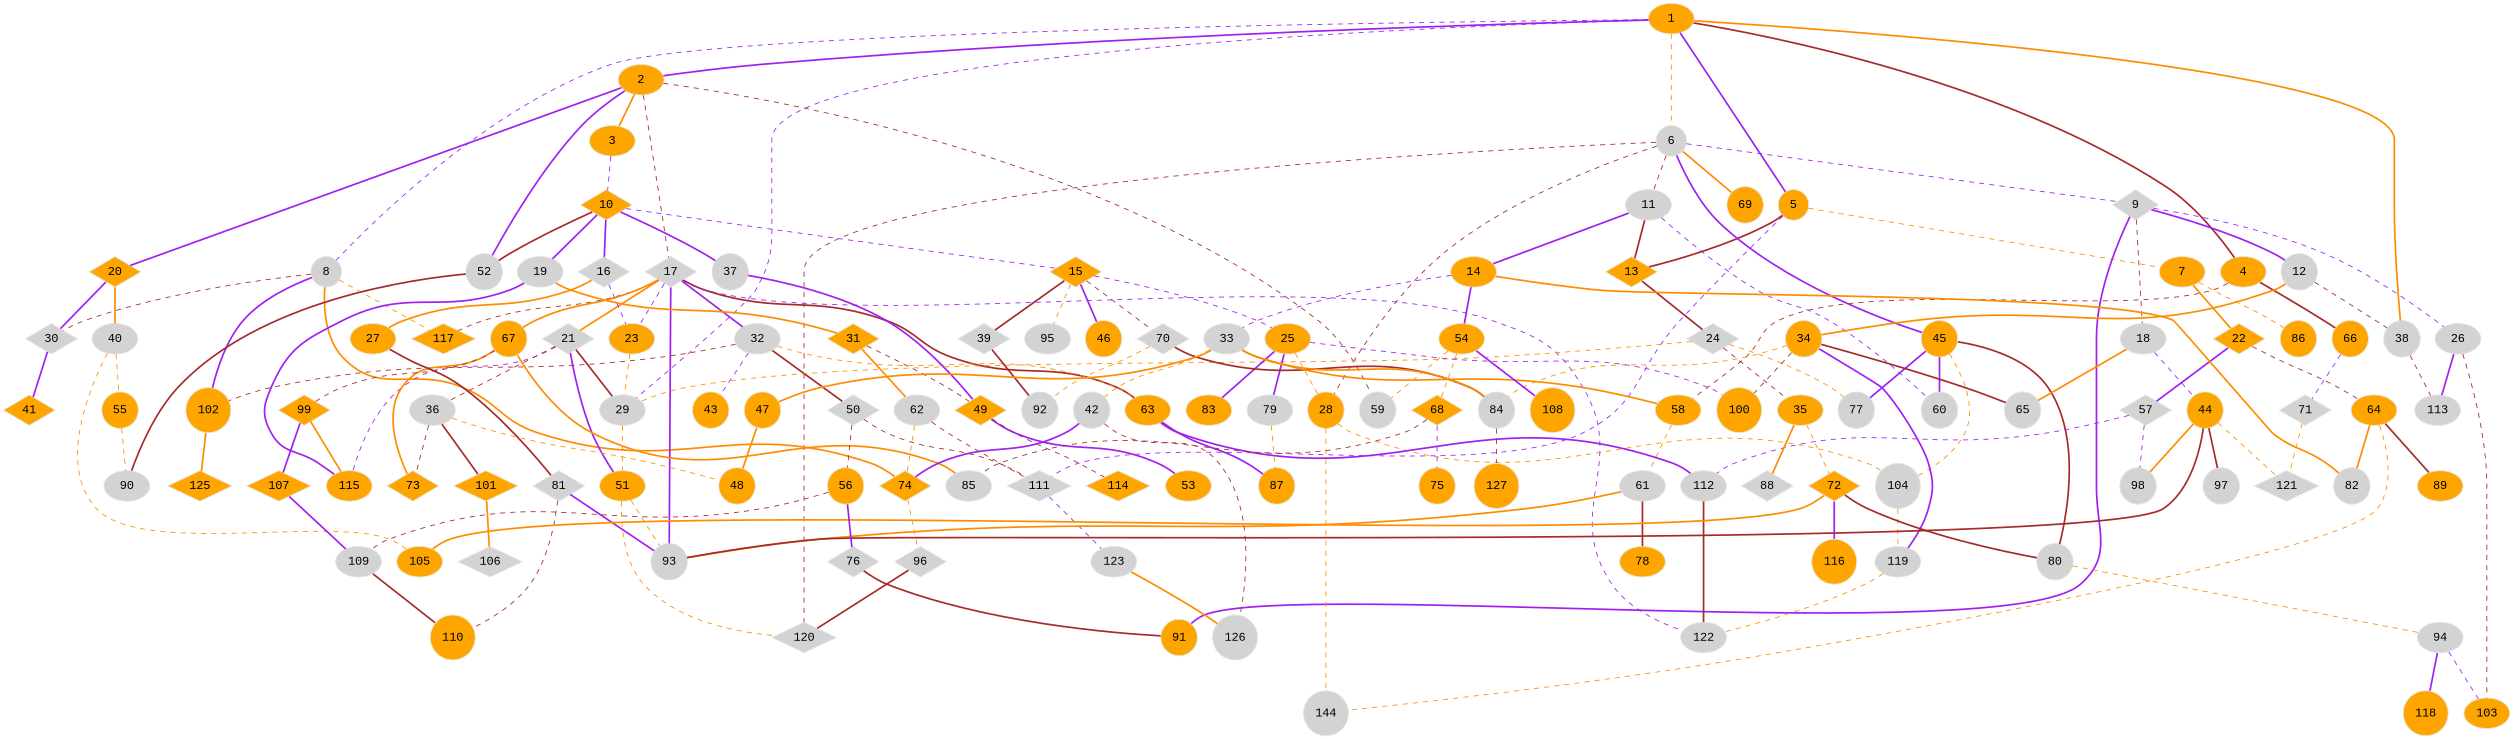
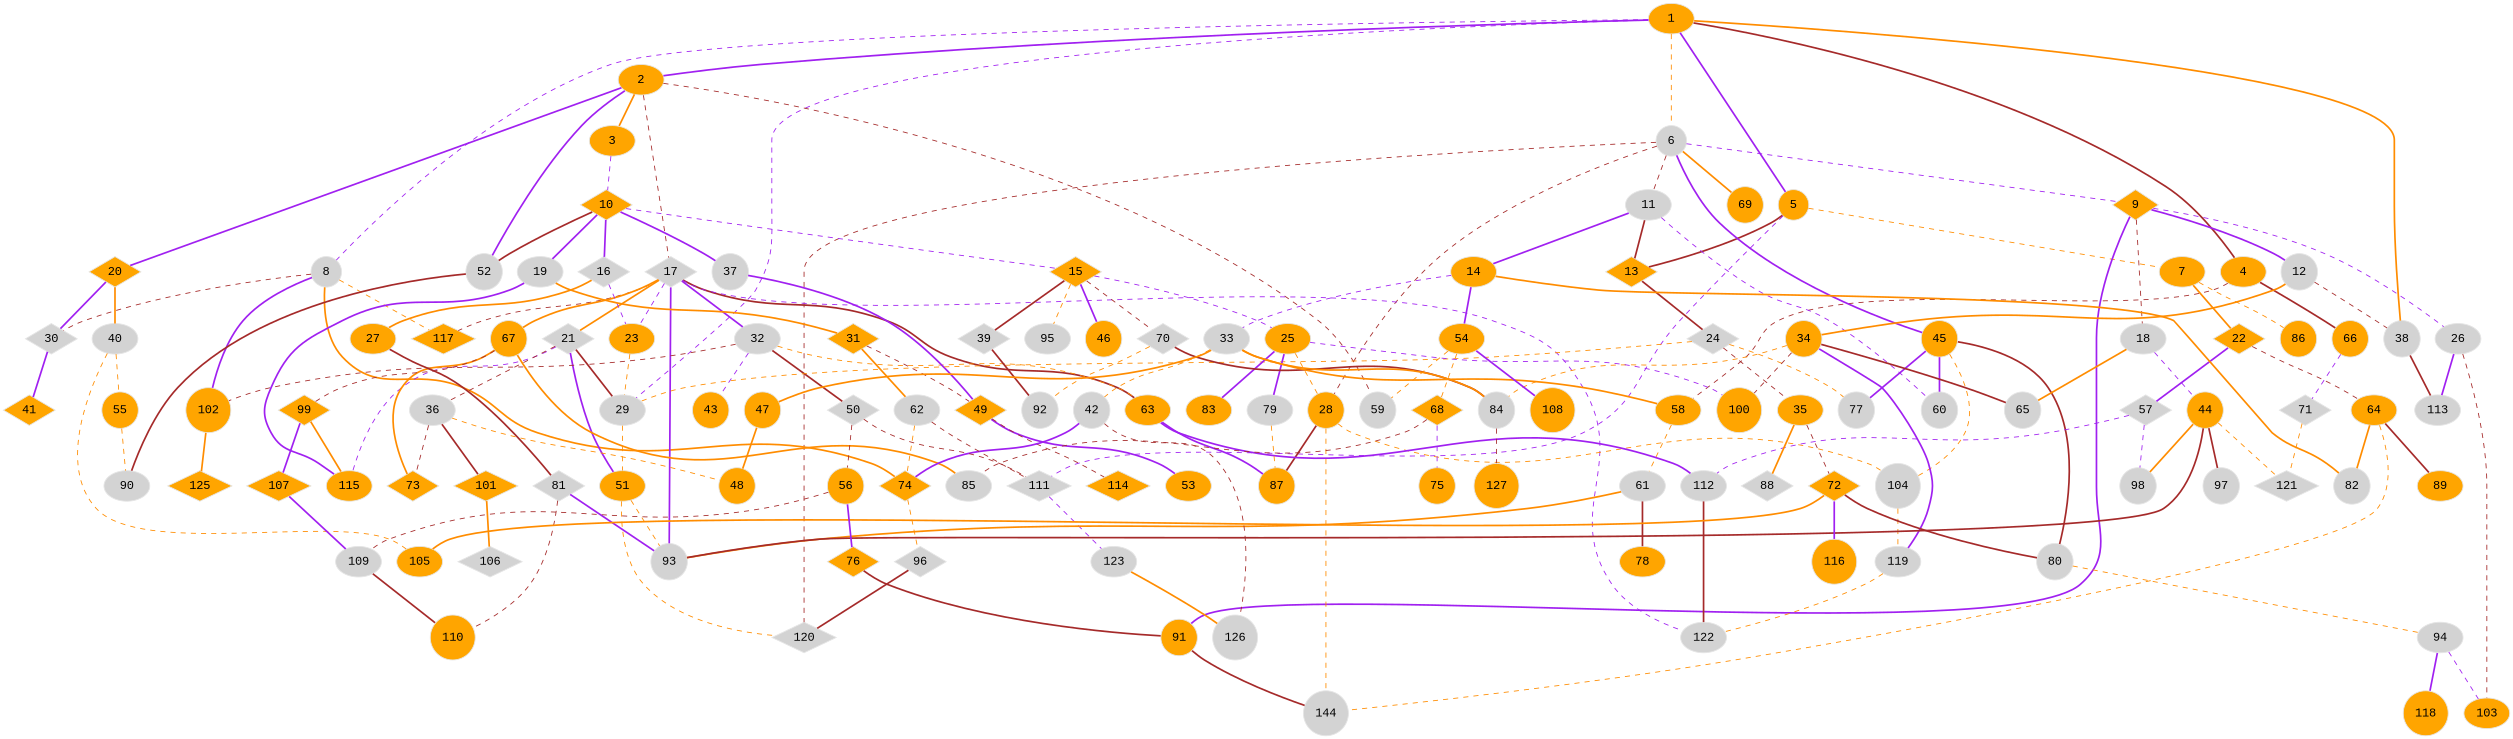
node "9": fillcolor lightgrey -> orange
edge "38" -- "113": style dashed -> bold
edge "28" -- "87": added
edge "35" -- "72": color darkorange -> brown
node "76": fillcolor lightgrey -> orange
edge "91" -- "144": added
